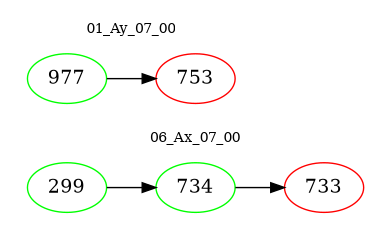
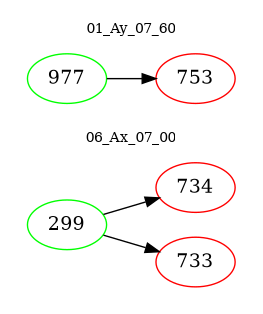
cluster "01_Ay_07_00": label "01_Ay_07_00" -> "01_Ay_07_60"
node "734": color green -> red
edge "734" -> "733": now "299" -> "733"
